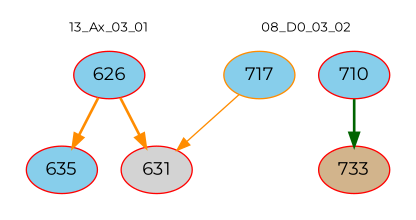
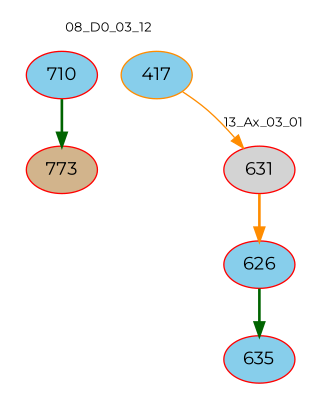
cluster "08_D0_03_02": label "08_D0_03_02" -> "08_D0_03_12"
node "717": label "717" -> "417"
edge "626" -> "635": color darkorange -> darkgreen
edge "626" -> "631": reversed
node "733": label "733" -> "773"
